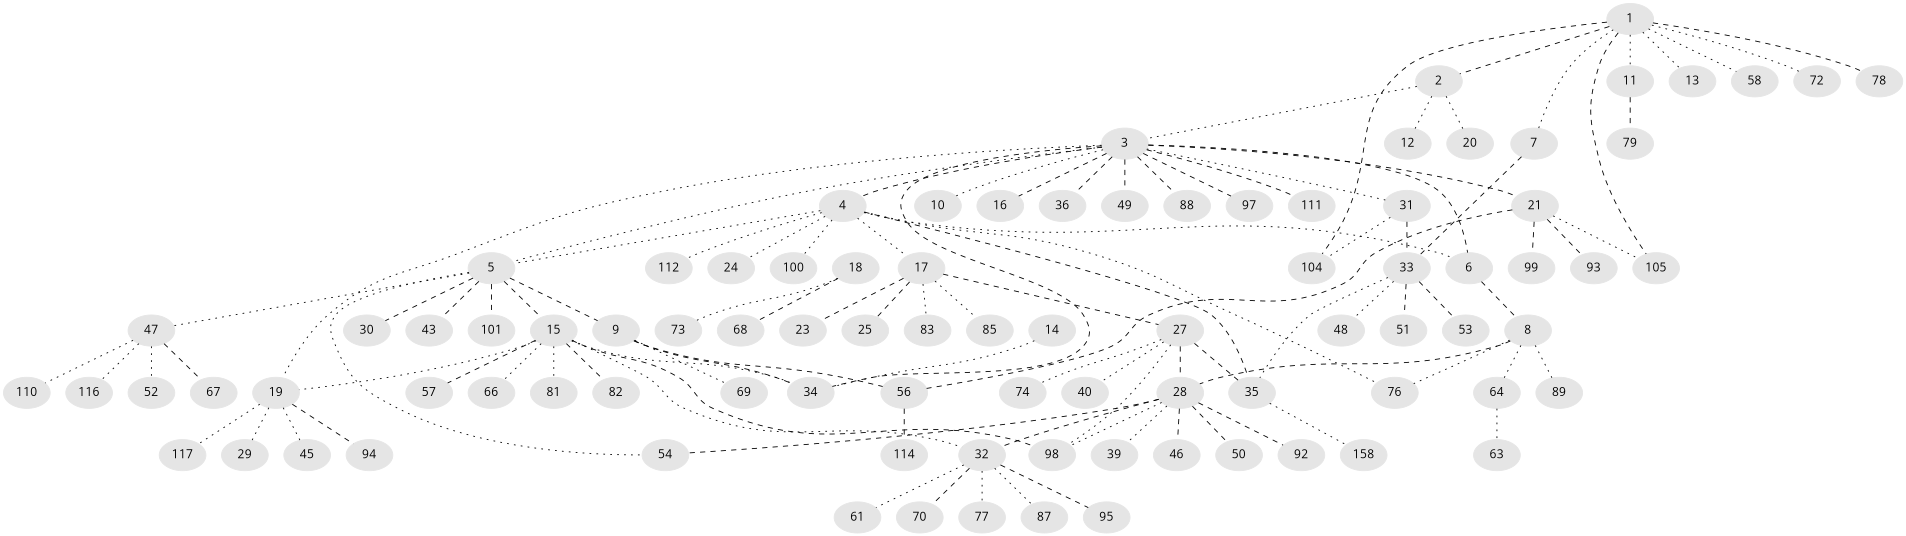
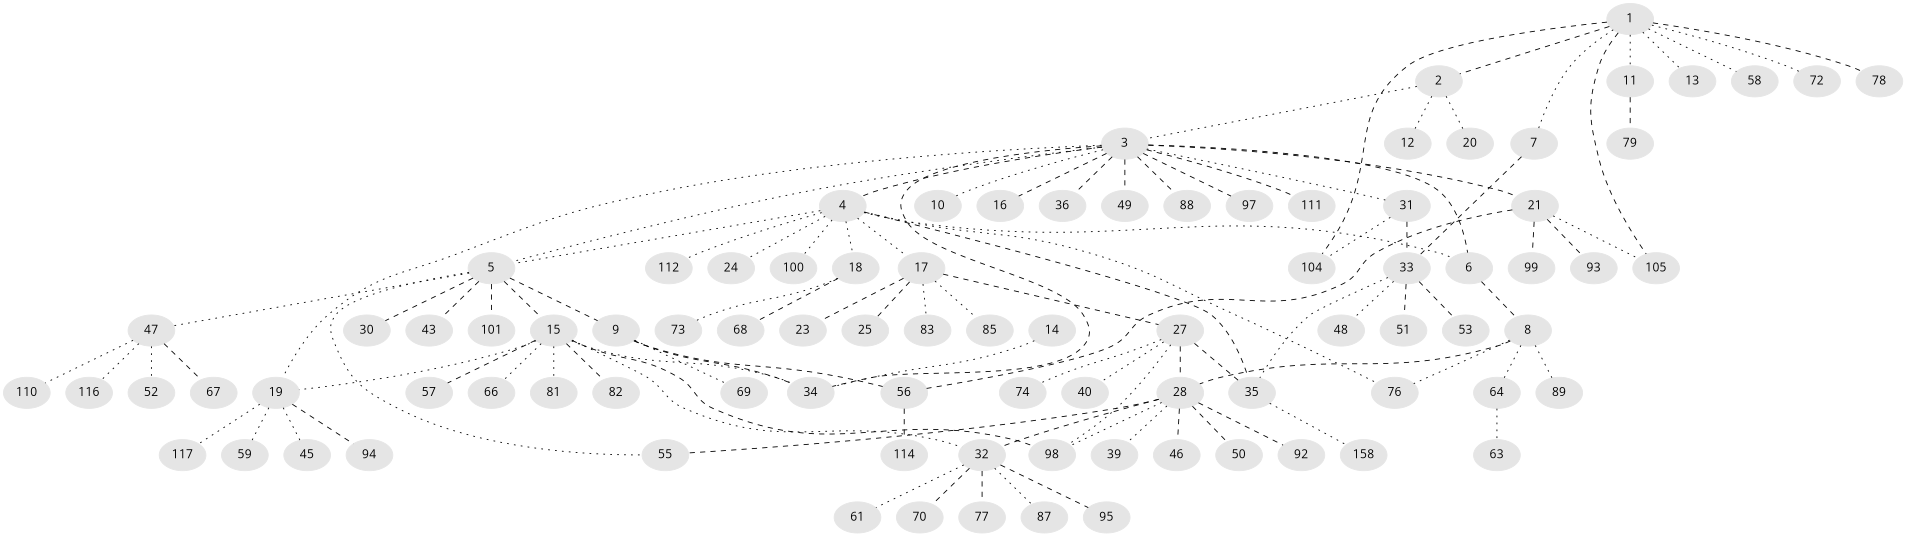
edge "4" -- "18": added
node "29": label "29" -> "59"
node "54": label "54" -> "55"
edge "32" -- "77": style dotted -> dashed
